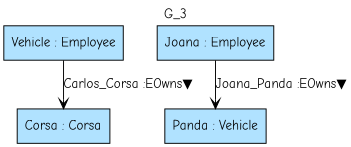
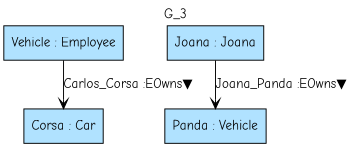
node "Joana : Employee": label "Joana : Employee" -> "Joana : Joana"
node "Corsa : Corsa": label "Corsa : Corsa" -> "Corsa : Car"
